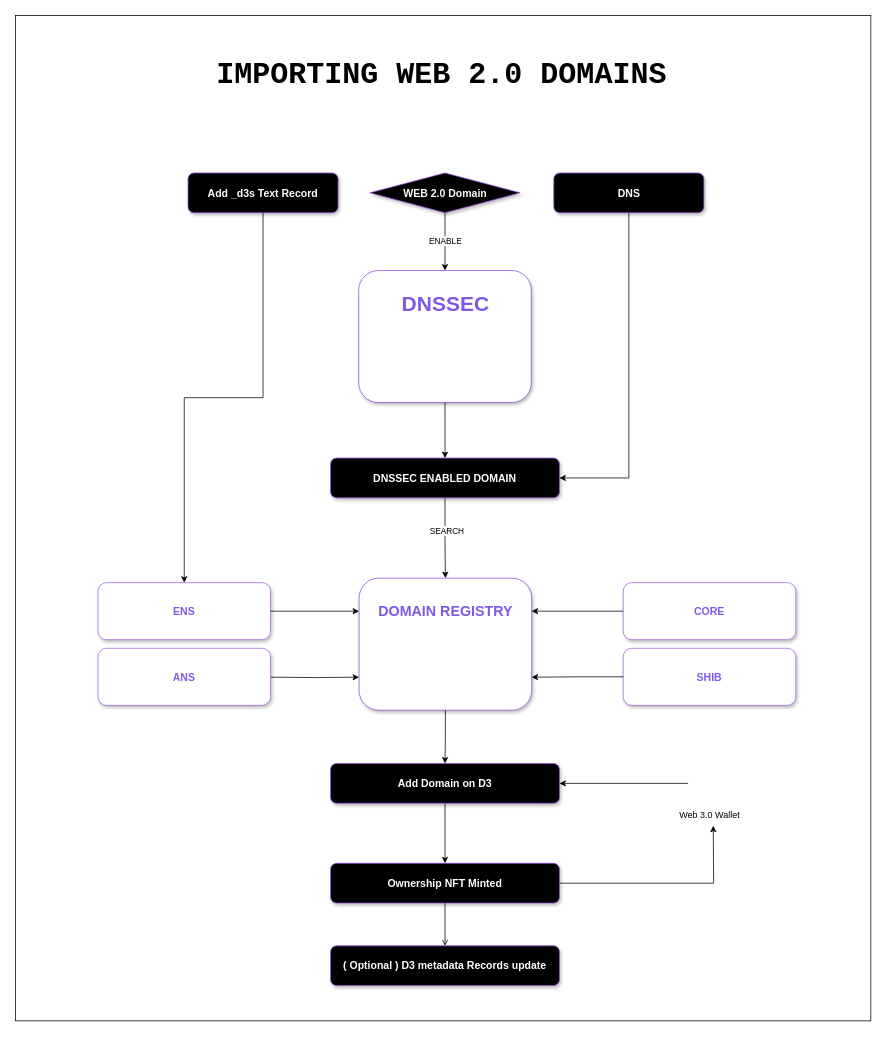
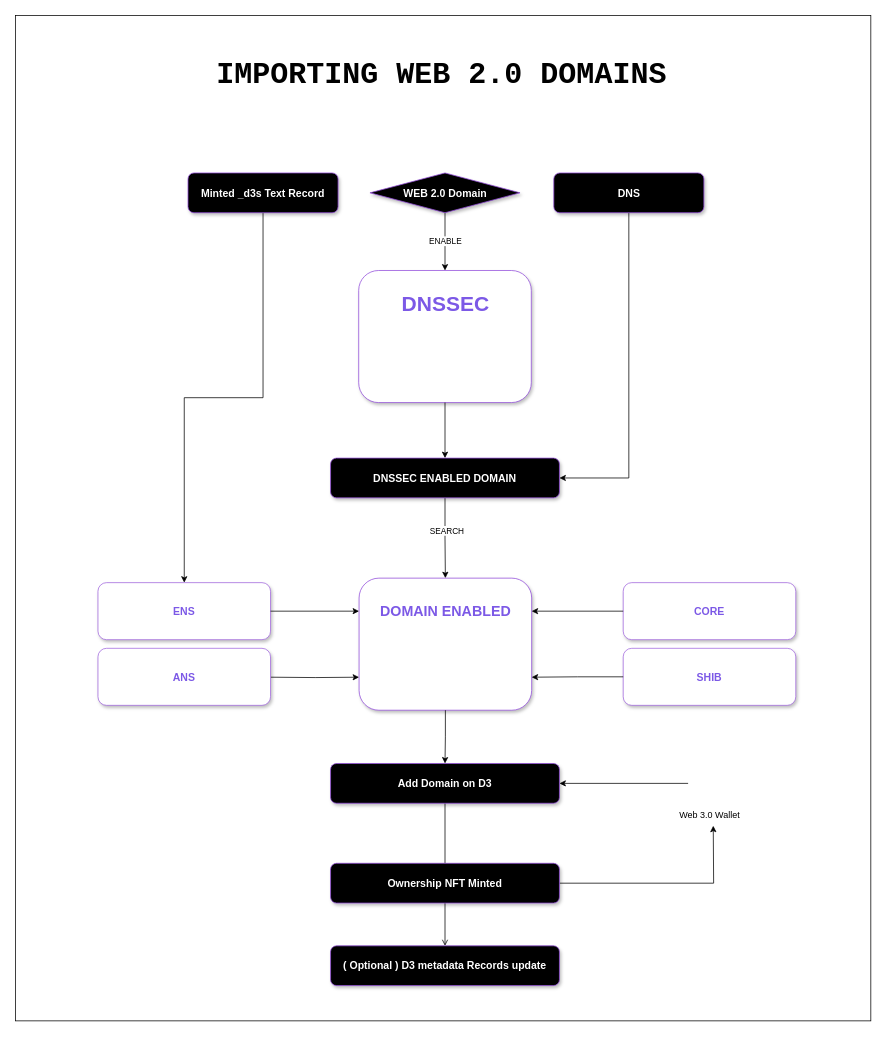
node "Add _d3s Text Record": label "Add _d3s Text Record" -> "Minted _d3s Text Record"
node "DOMAIN REGISTRY": label "DOMAIN REGISTRY" -> "DOMAIN ENABLED"
edge "Add Domain on D3" -> "Ownership NFT Minted": arrowhead classic -> none
